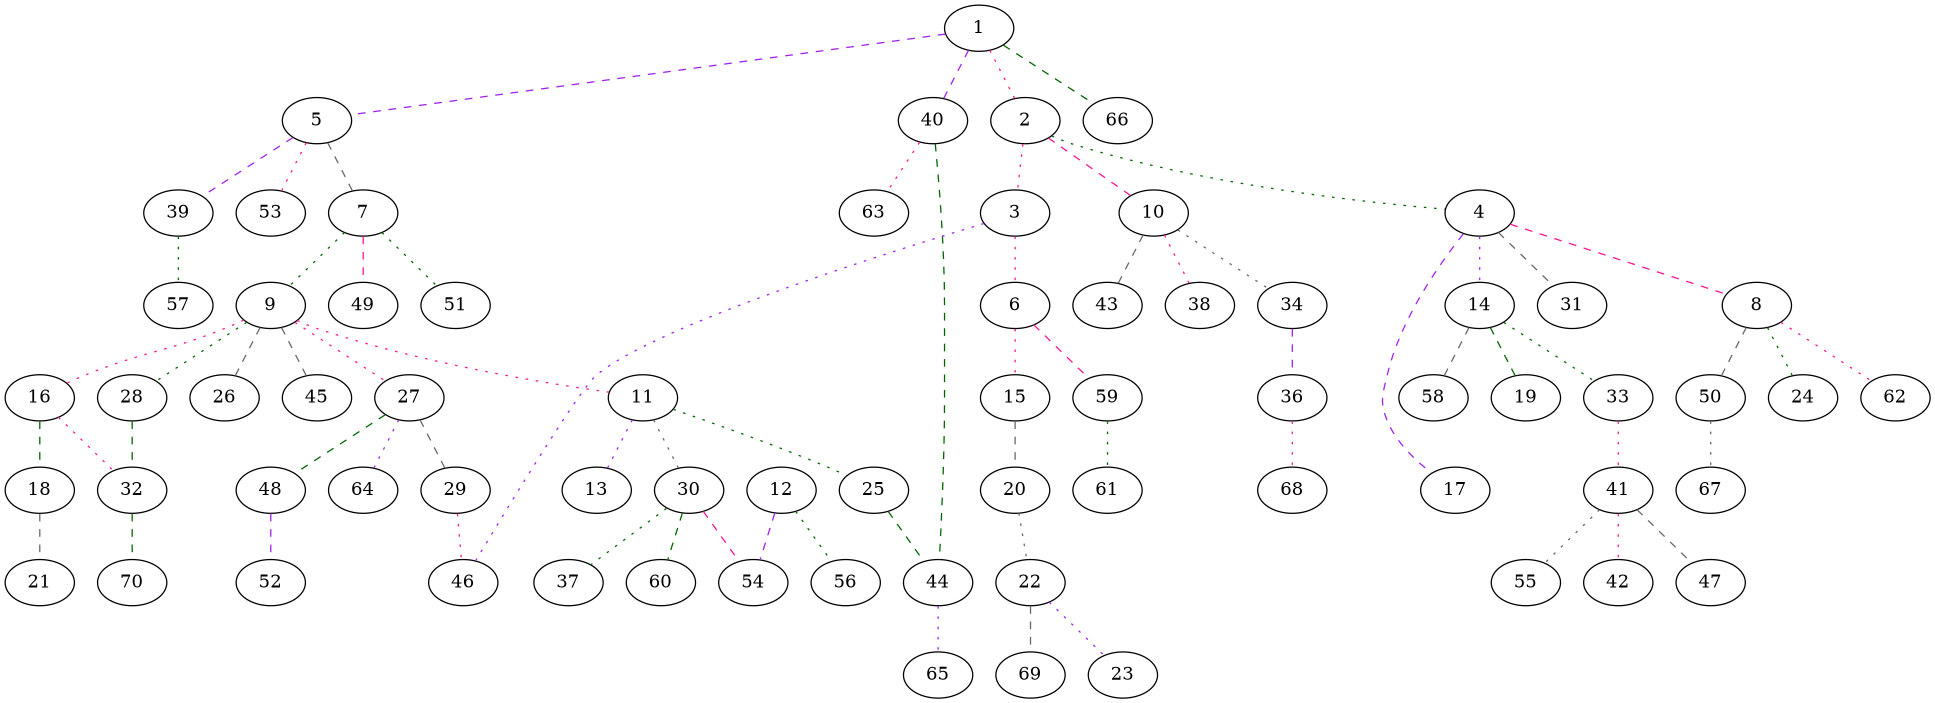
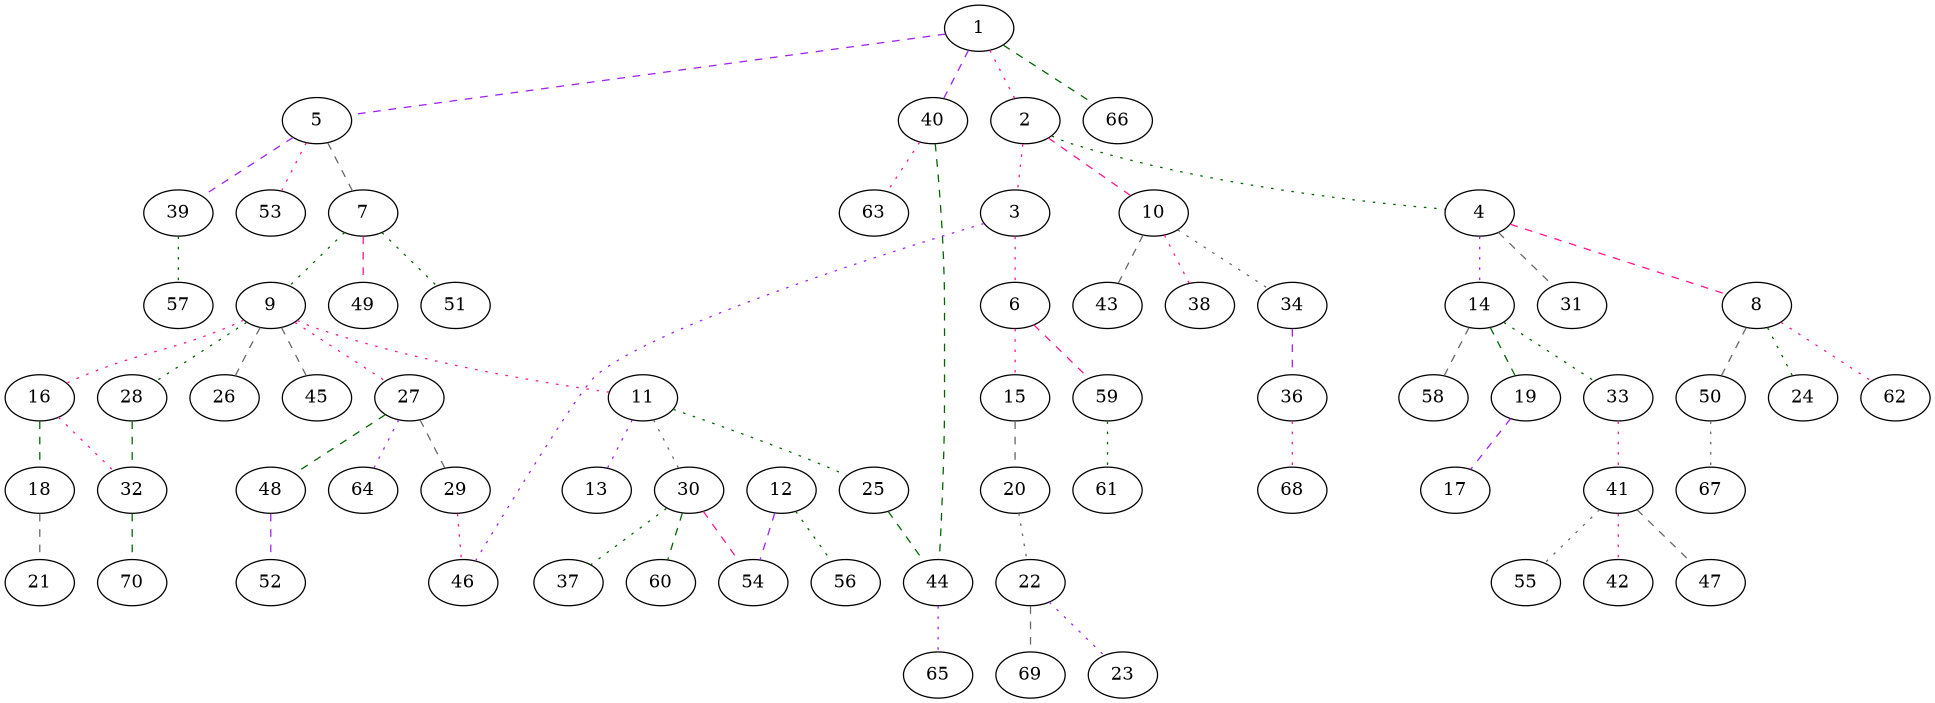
edge "4" -- "17": now "19" -- "17"
